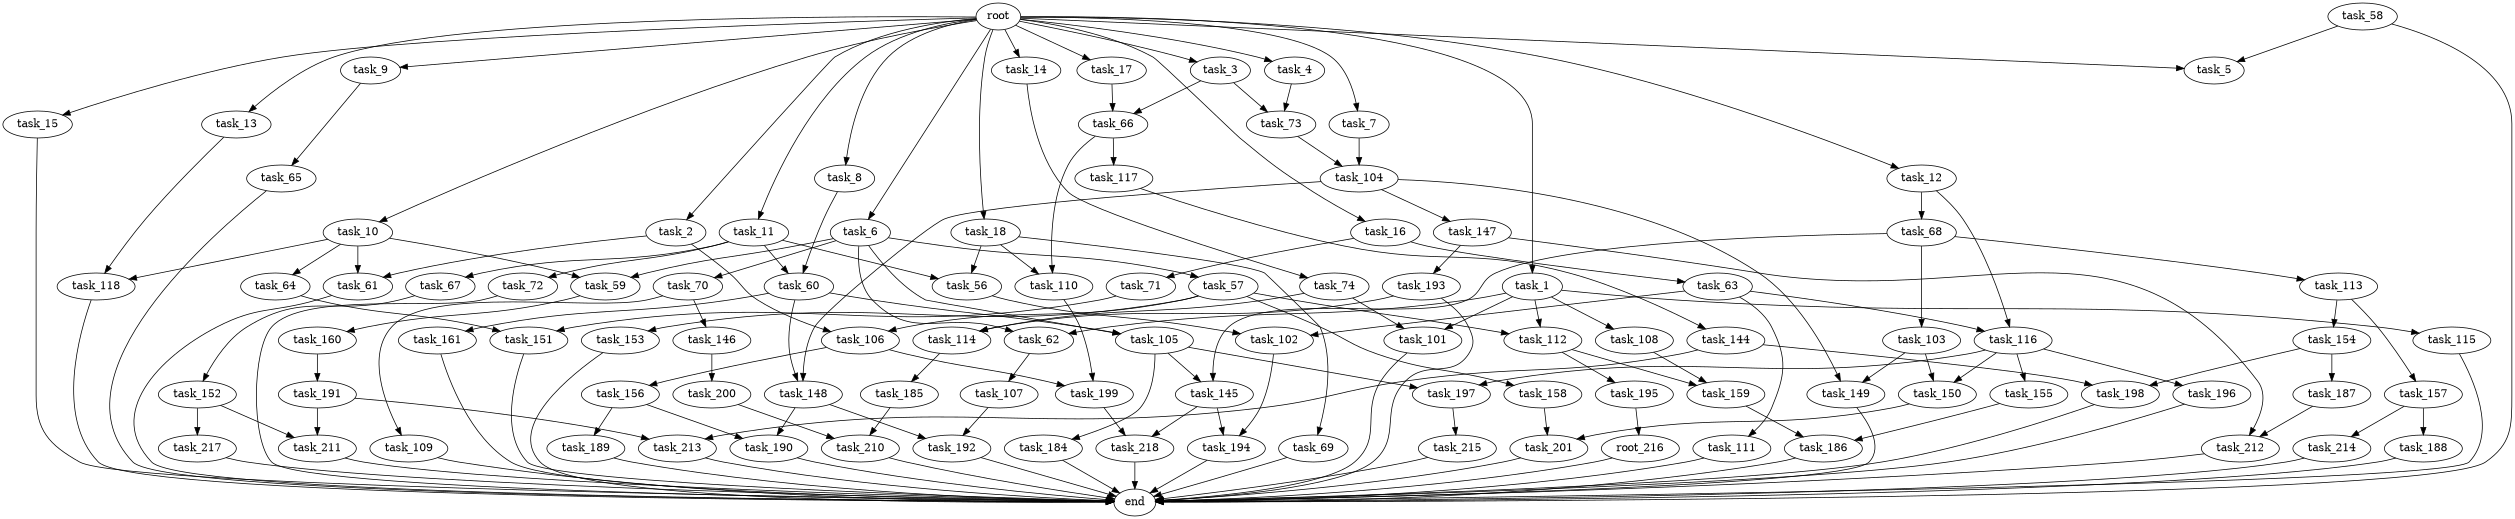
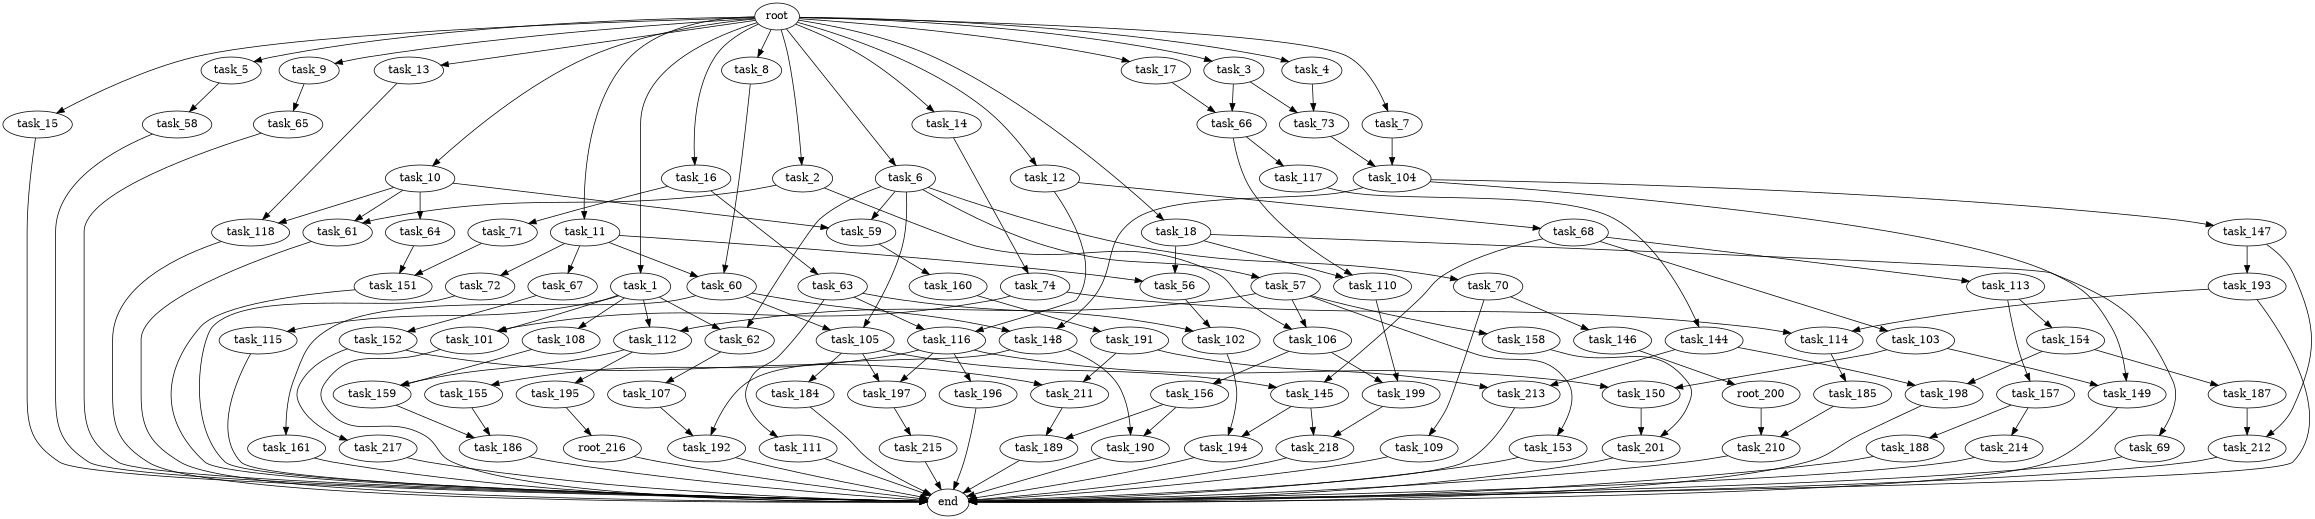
edge "task_58" -> "task_5": reversed
node "task_200": label "task_200" -> "root_200"
edge "task_211" -> "end": now "task_211" -> "task_189"
